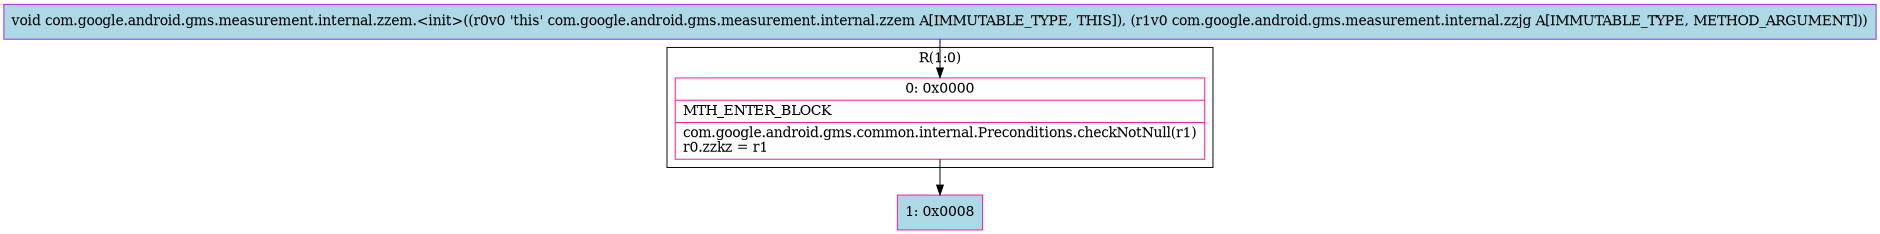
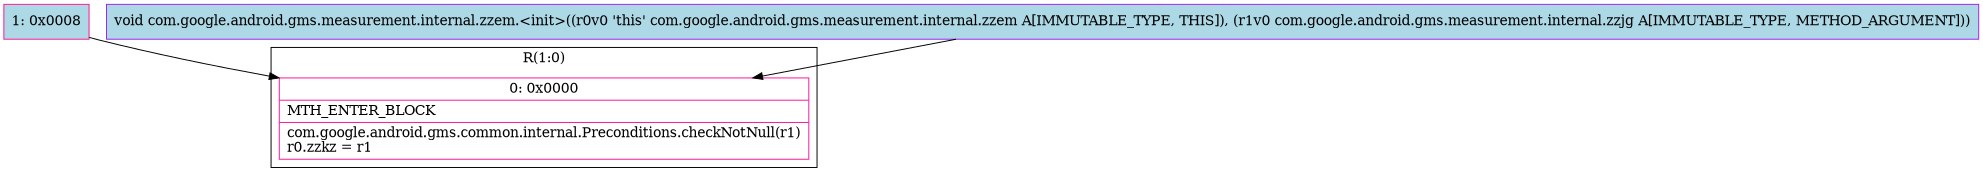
edge "0: 0x0000" -> "1: 0x0008": reversed
